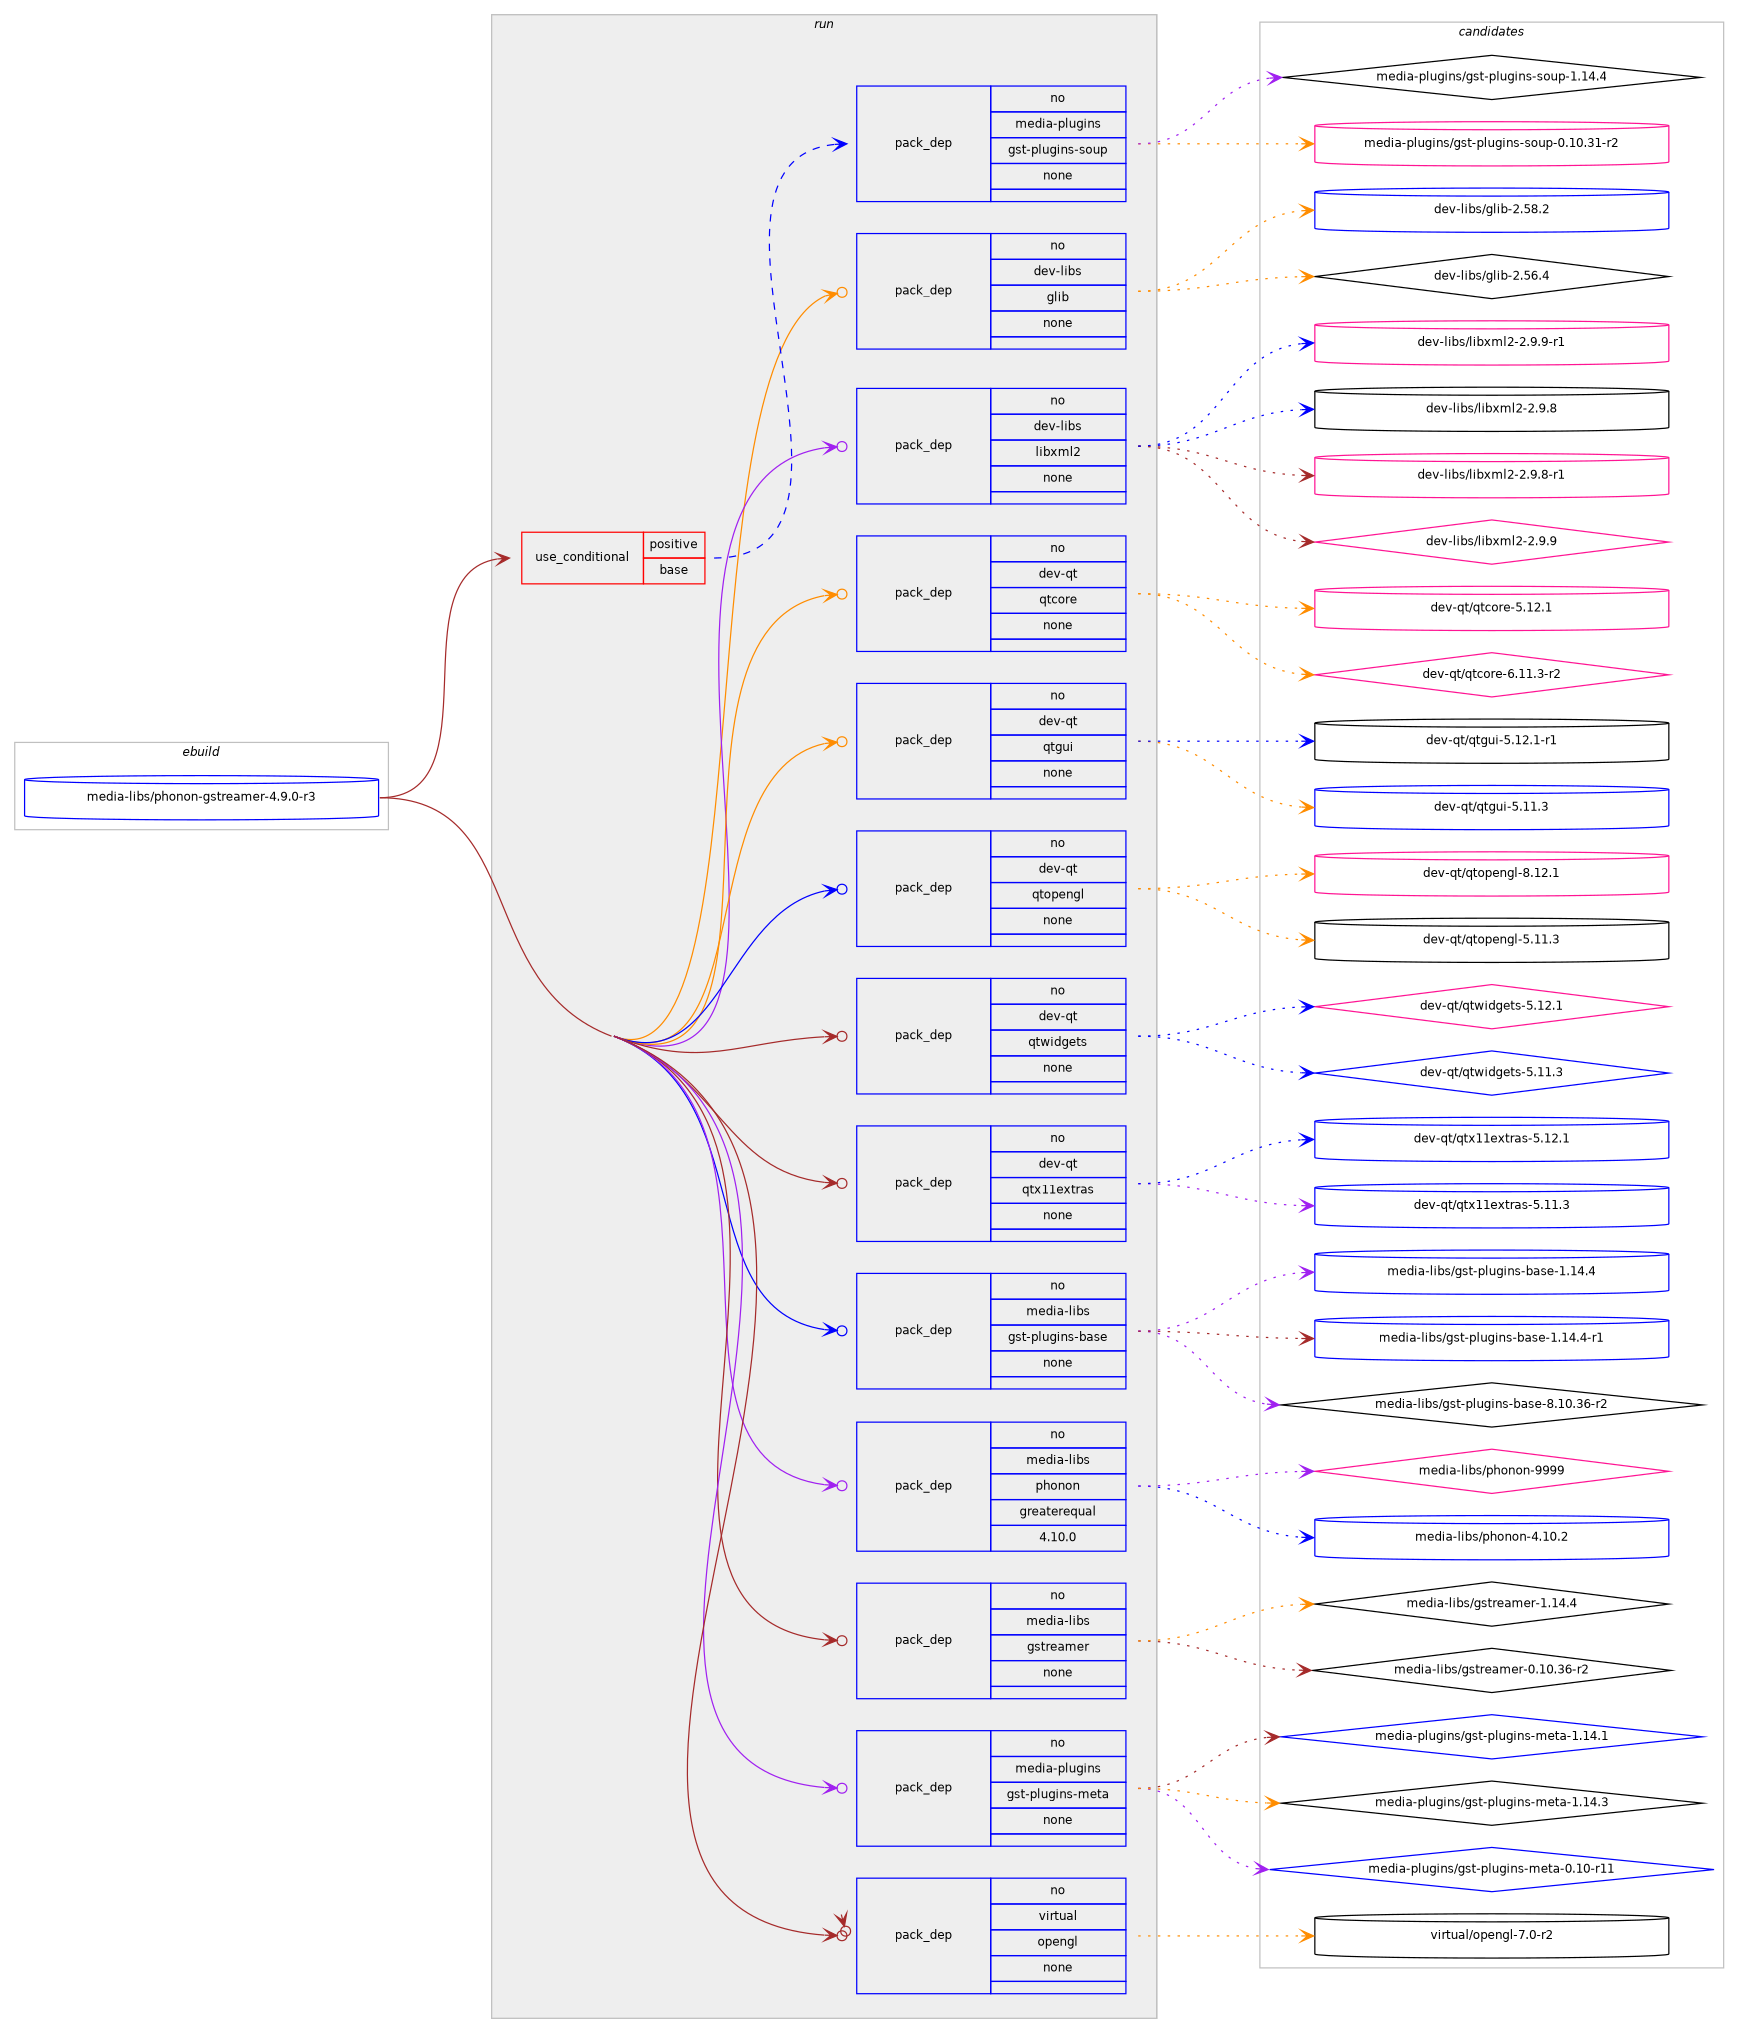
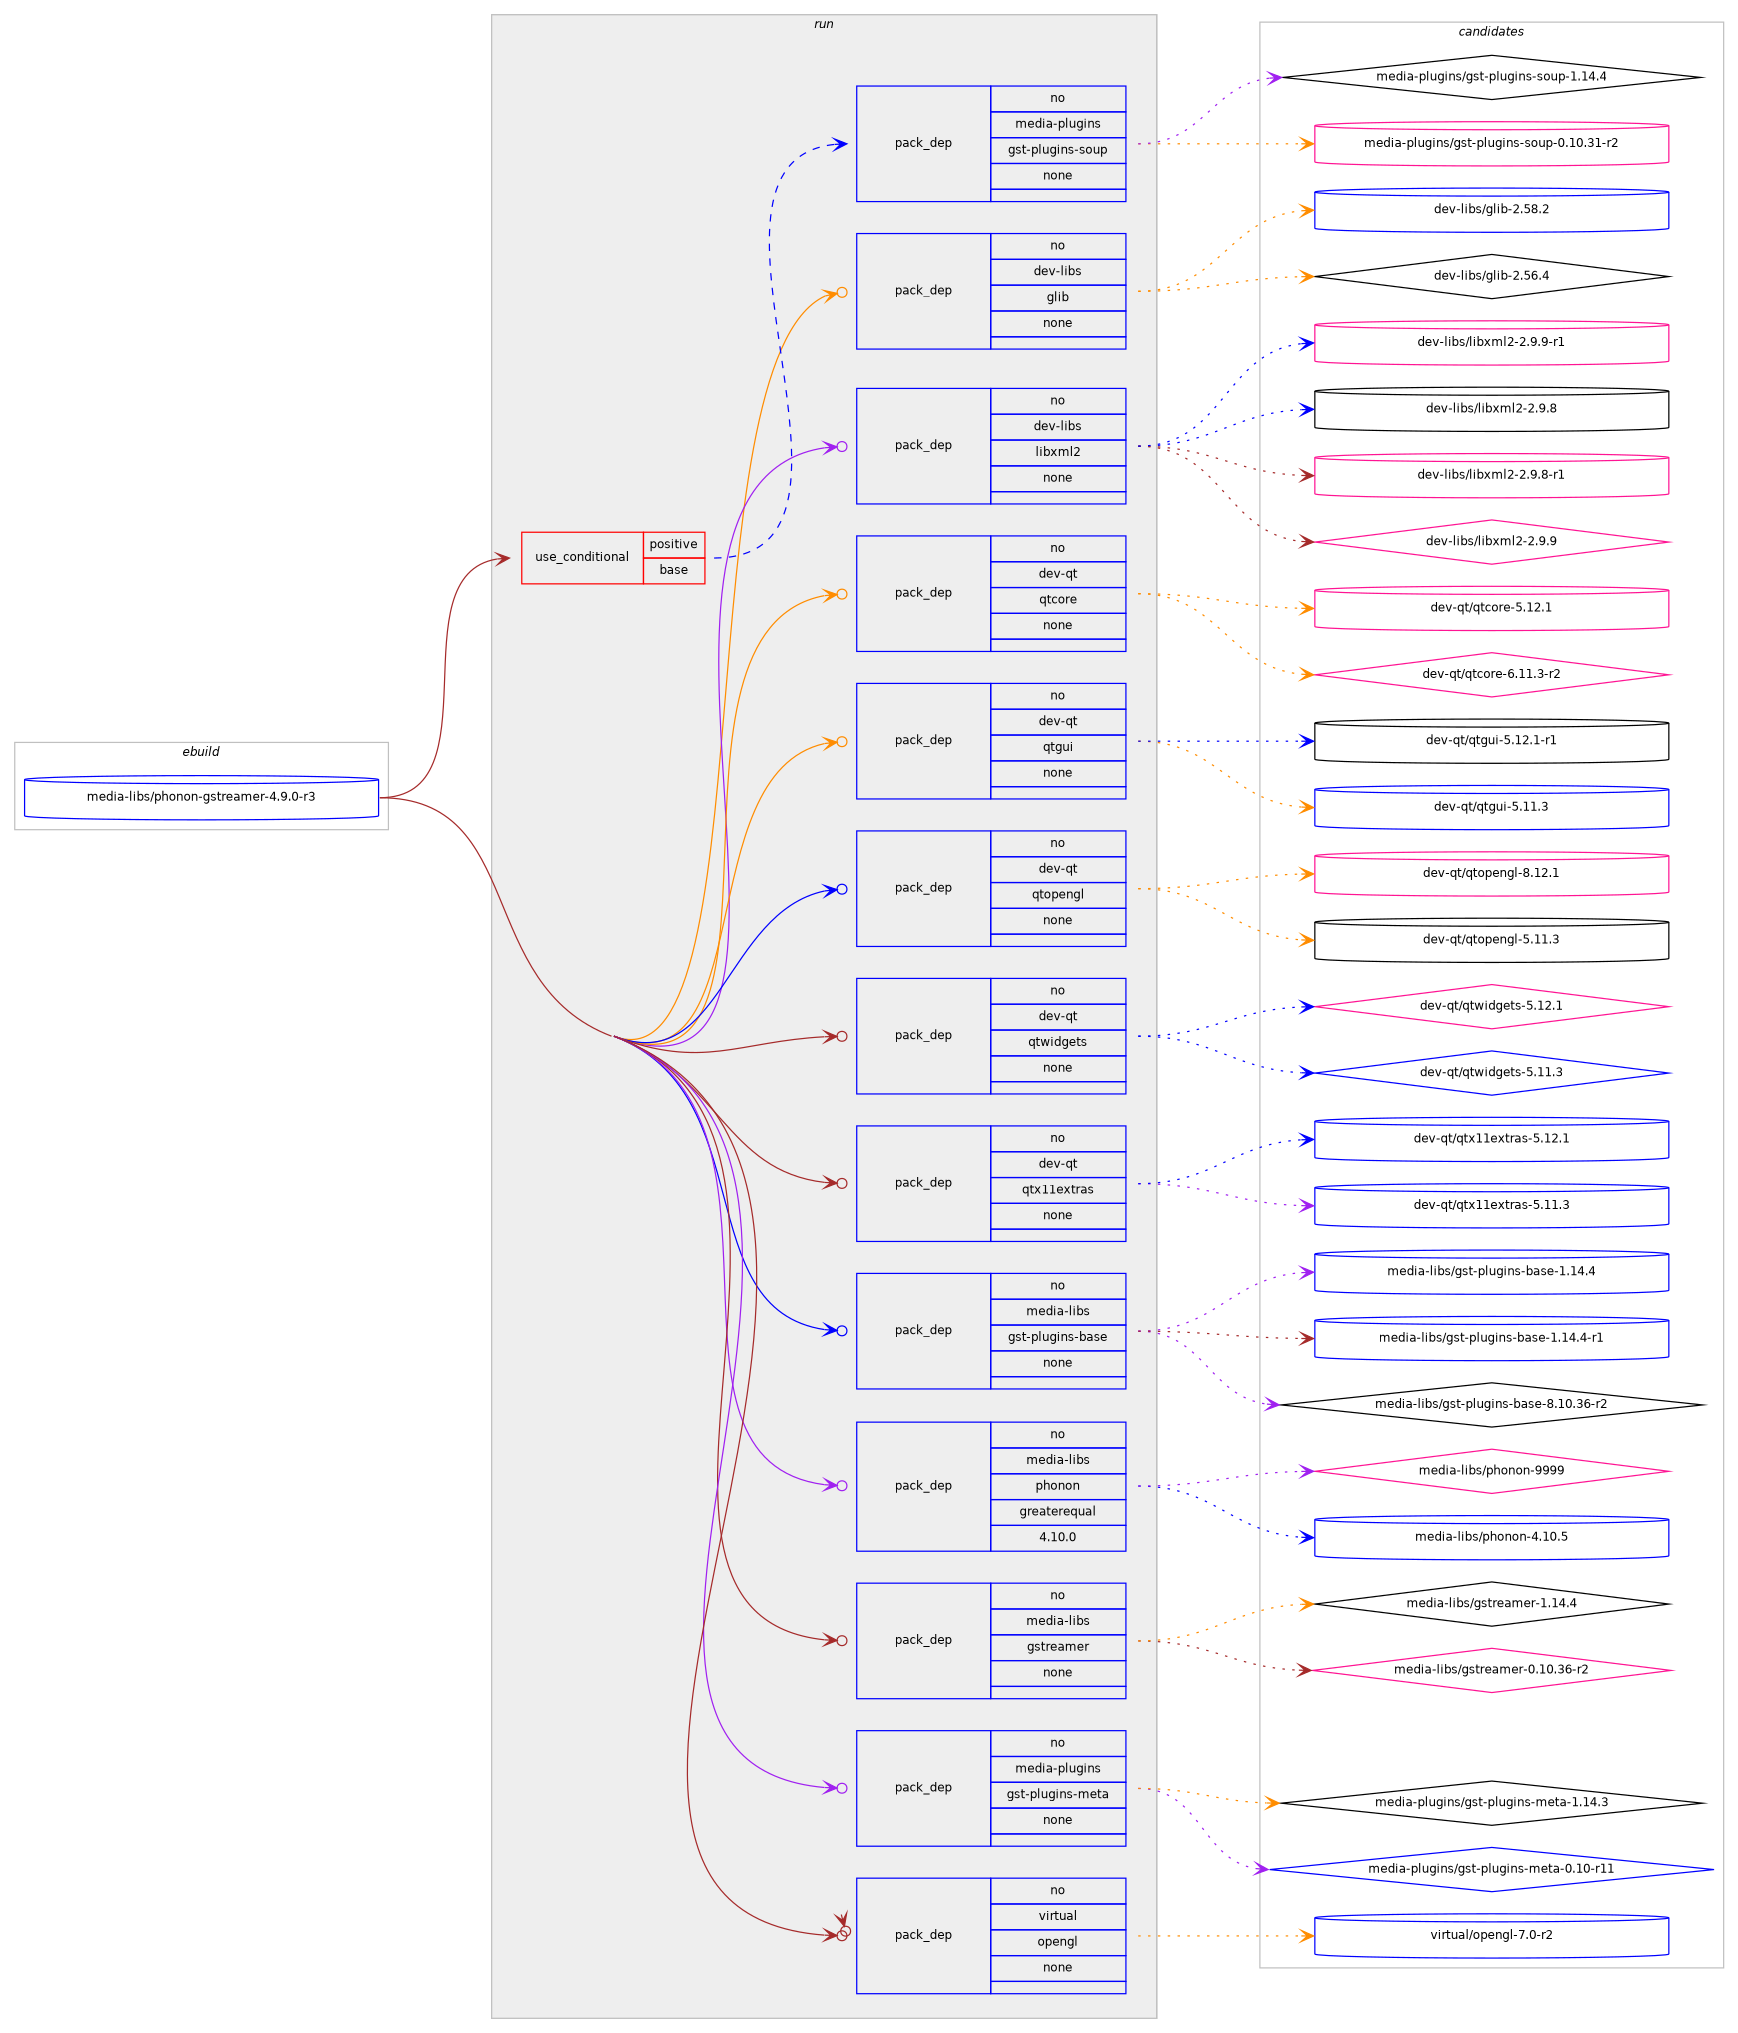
node "media-libs/phonon-4.10.2": label "media-libs/phonon-4.10.2" -> "media-libs/phonon-4.10.5"
node "media-libs/gstreamer-0.10.36-r2": color black -> deeppink
node "media-plugins/gst-plugins-meta-1.14.1": removed
node "virtual/opengl-7.0-r2": color black -> blue
